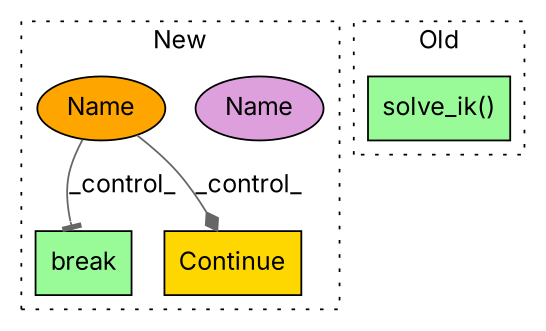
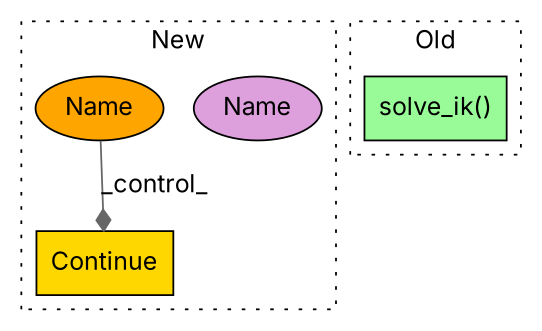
node "break": removed
